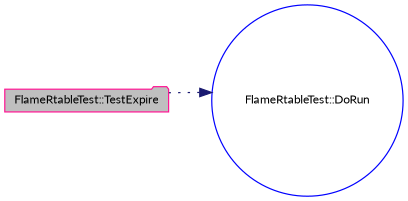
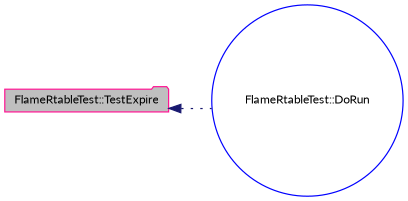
edge "FlameRtableTest::TestExpire" -> "FlameRtableTest::DoRun": reversed
